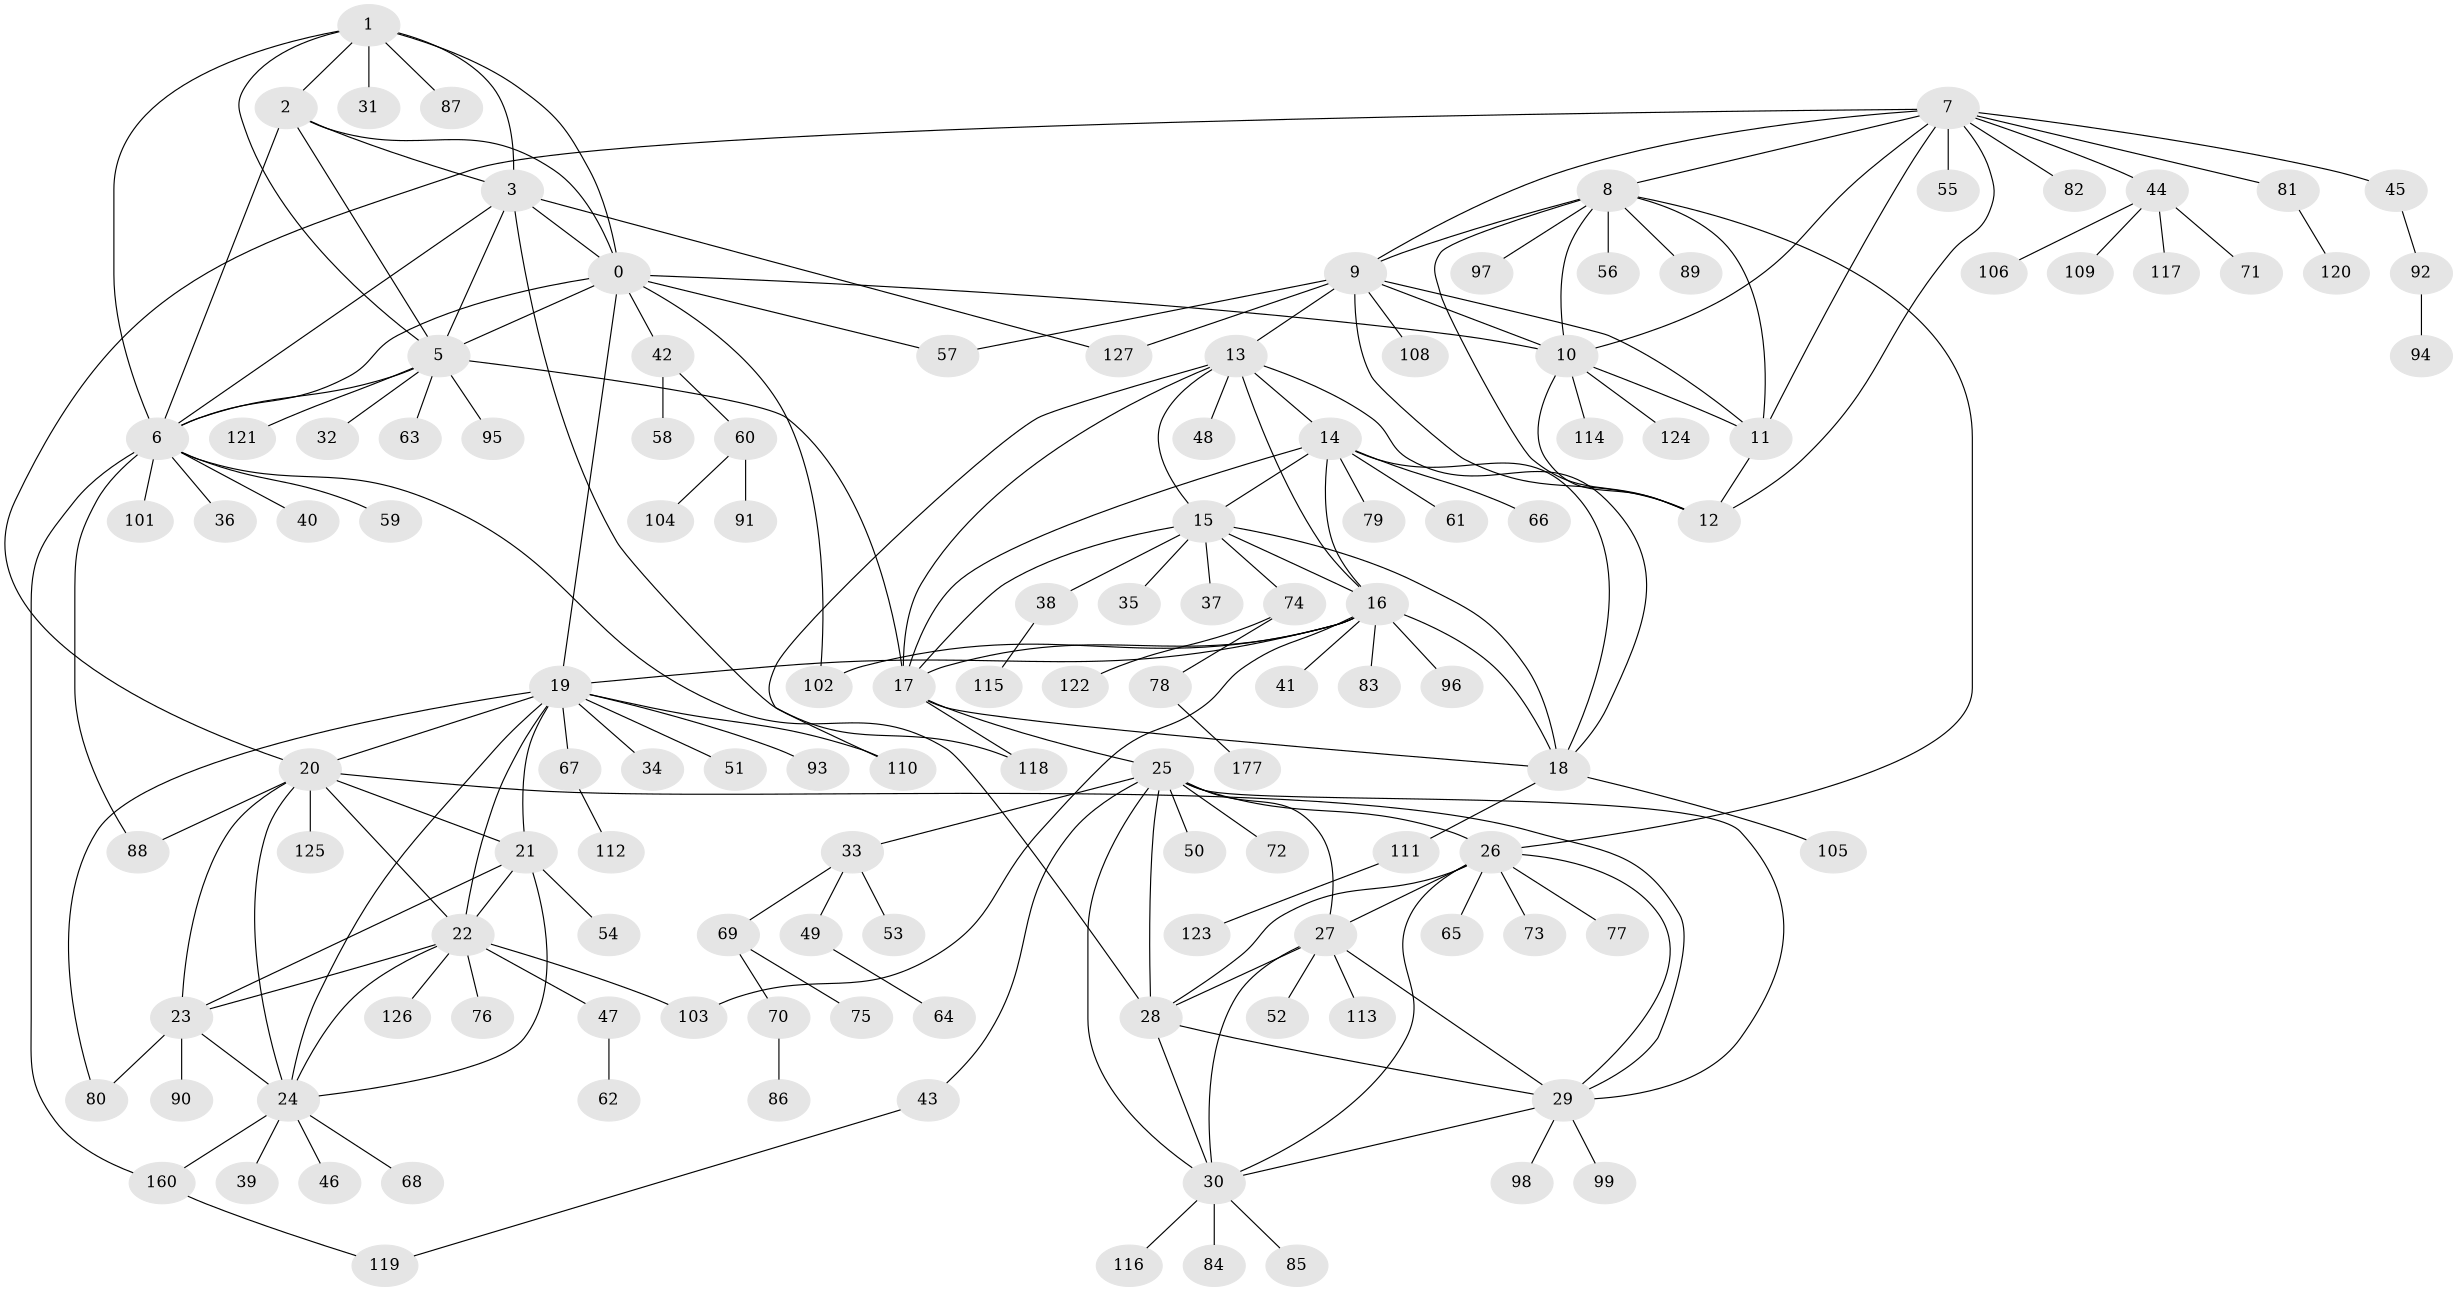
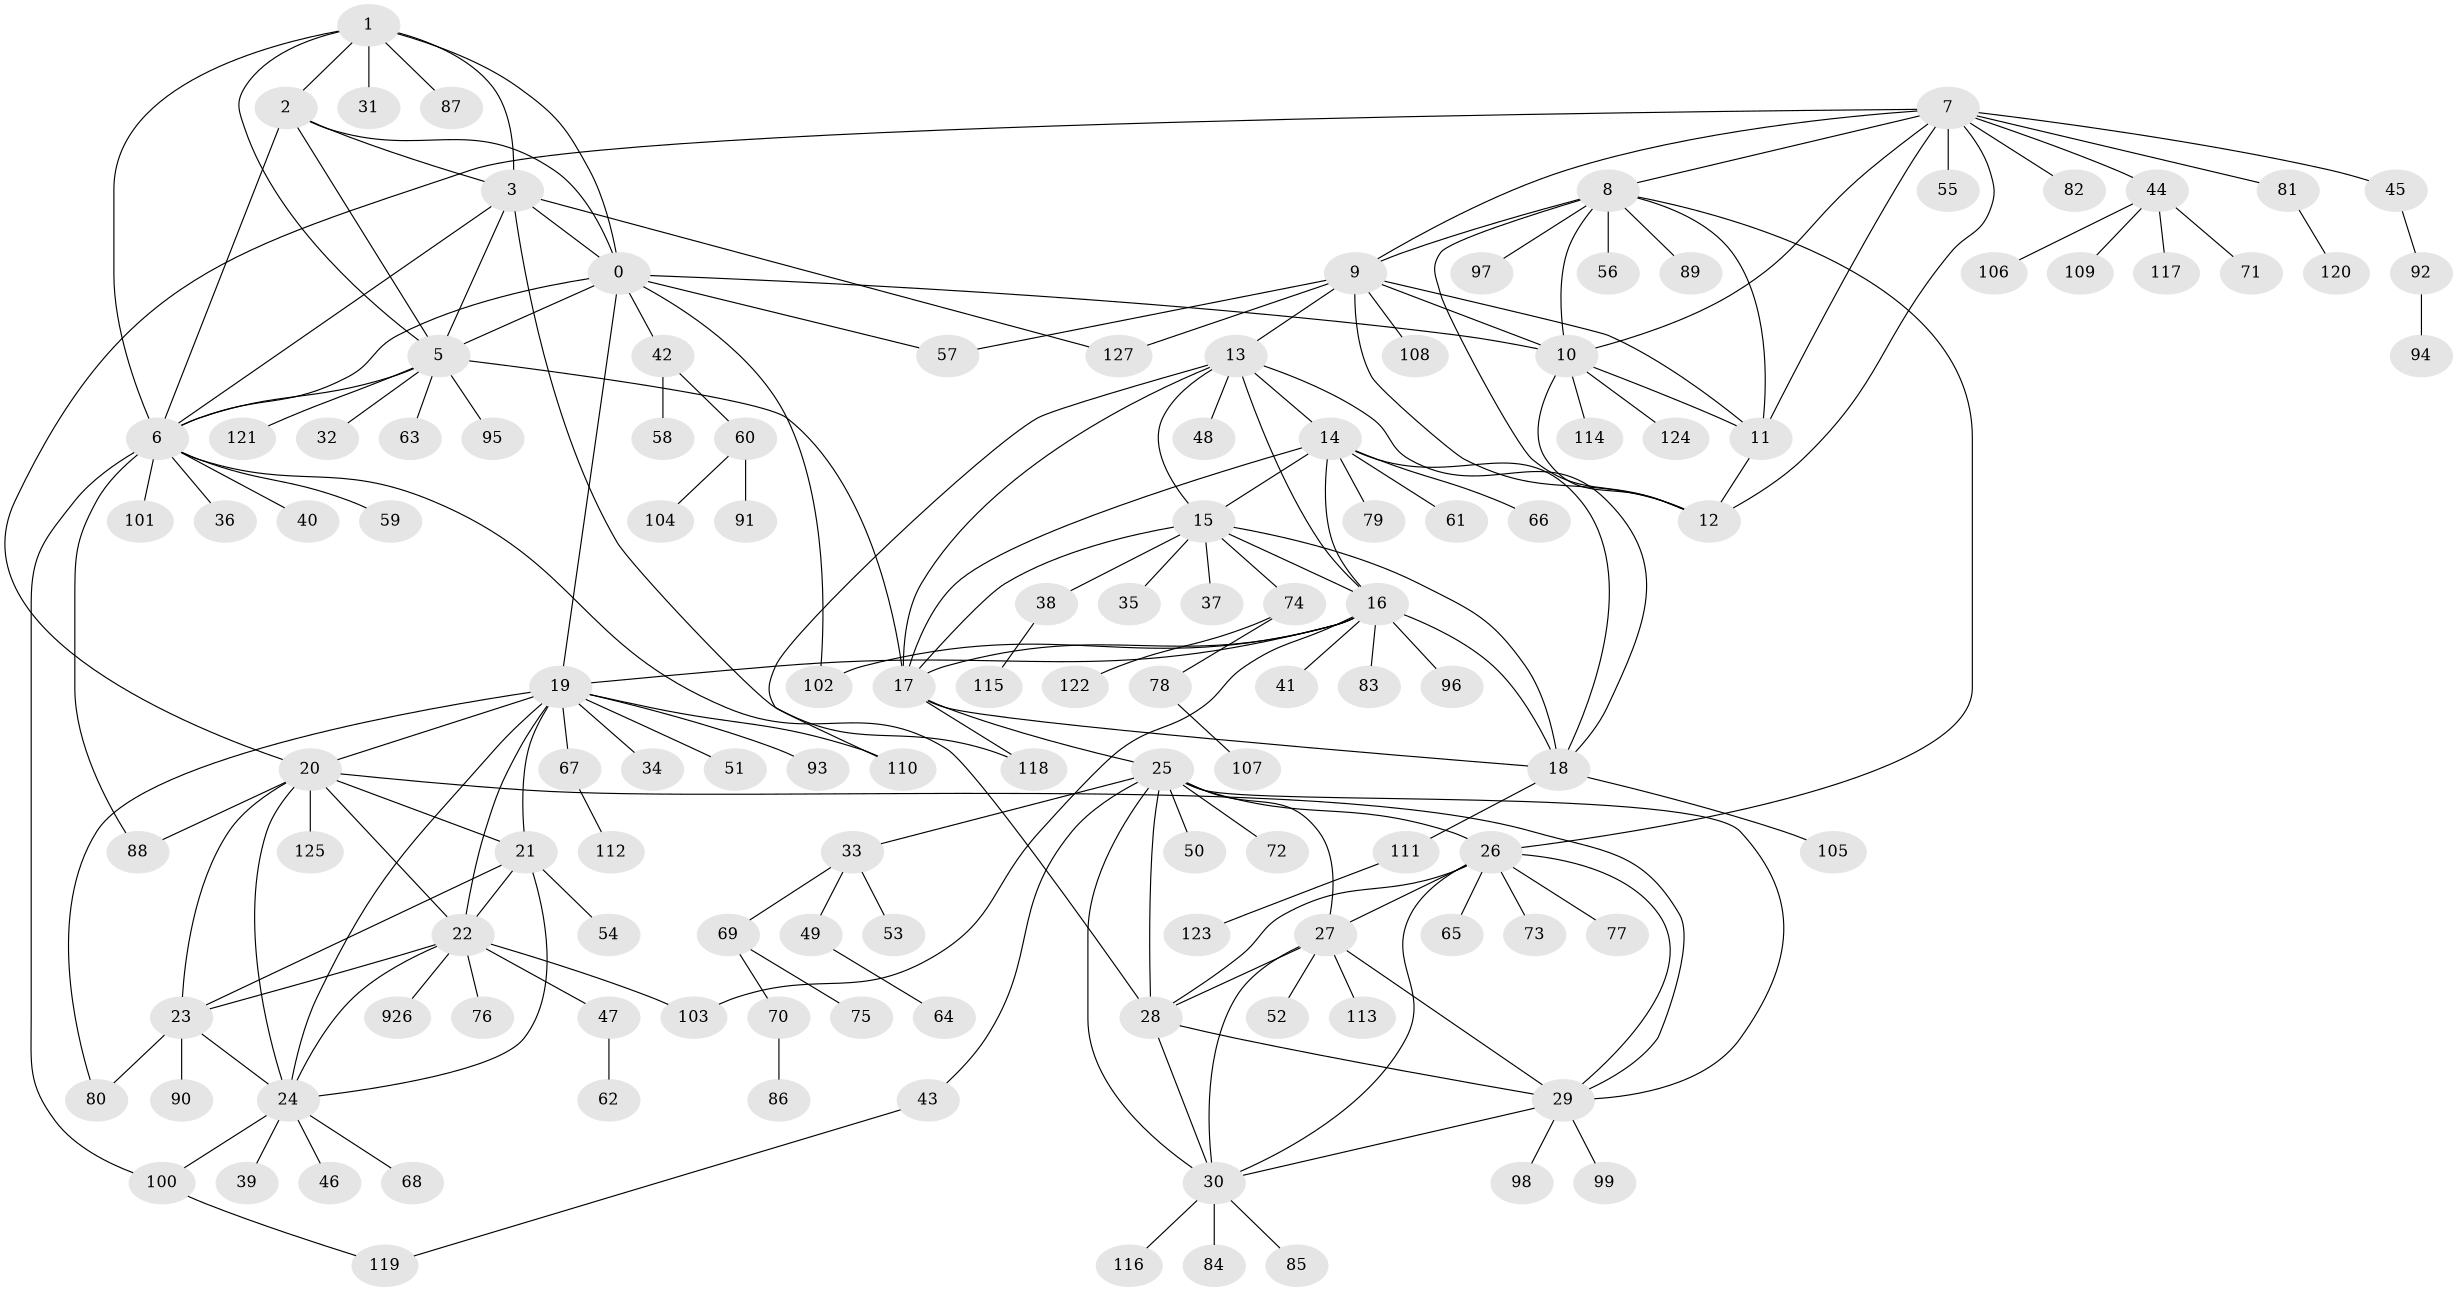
node "177": label "177" -> "107"
node "126": label "126" -> "926"
node "160": label "160" -> "100"
